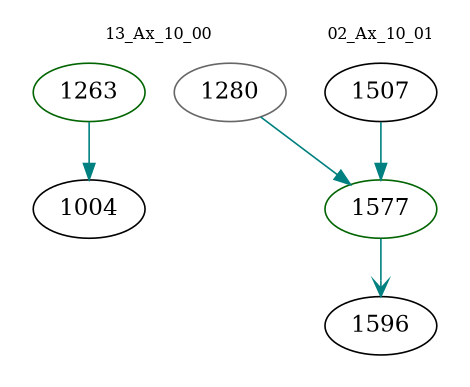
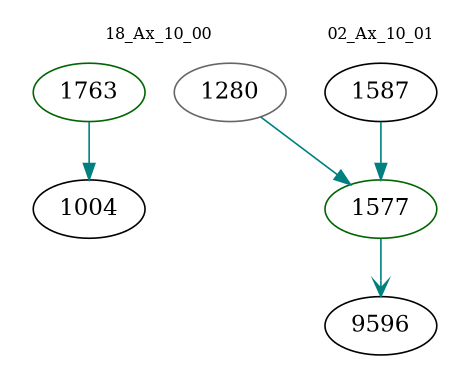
cluster "13_Ax_10_00": label "13_Ax_10_00" -> "18_Ax_10_00"
node "1263": label "1263" -> "1763"
node "1507": label "1507" -> "1587"
node "1596": label "1596" -> "9596"
